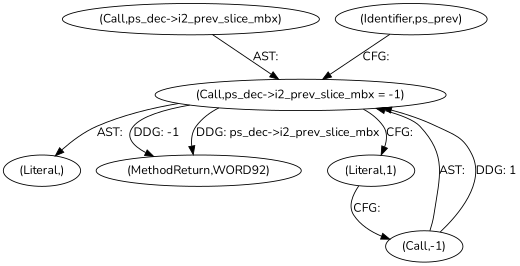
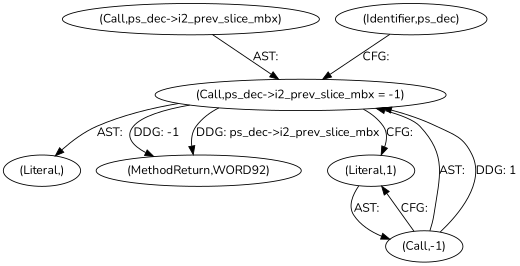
node "(Identifier,ps_prev)": label "(Identifier,ps_prev)" -> "(Identifier,ps_dec)"
edge "(Literal,1)" -> "(Call,-1)": label "CFG: " -> "AST: "
edge "(Call,-1)" -> "(Literal,1)": added, label "CFG:"
